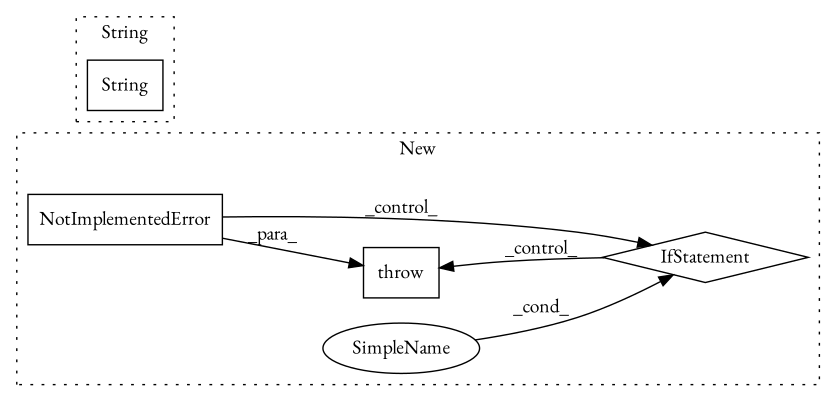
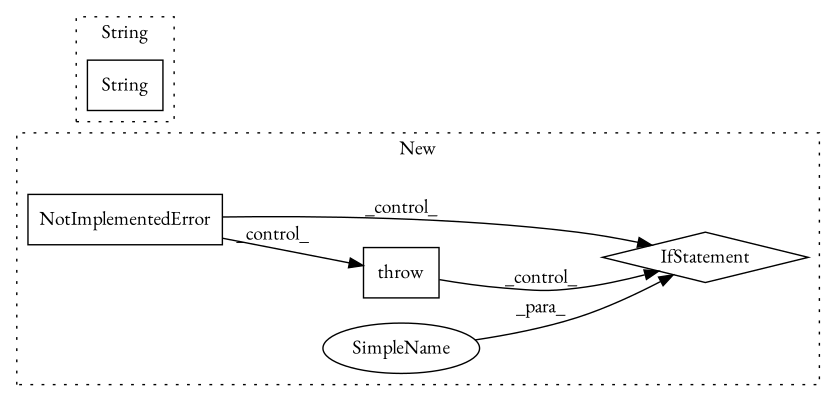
edge "NotImplementedError" -> "throw": label "_para_" -> "_control_"
edge "IfStatement" -> "throw": reversed
edge "SimpleName" -> "IfStatement": label "_cond_" -> "_para_"
